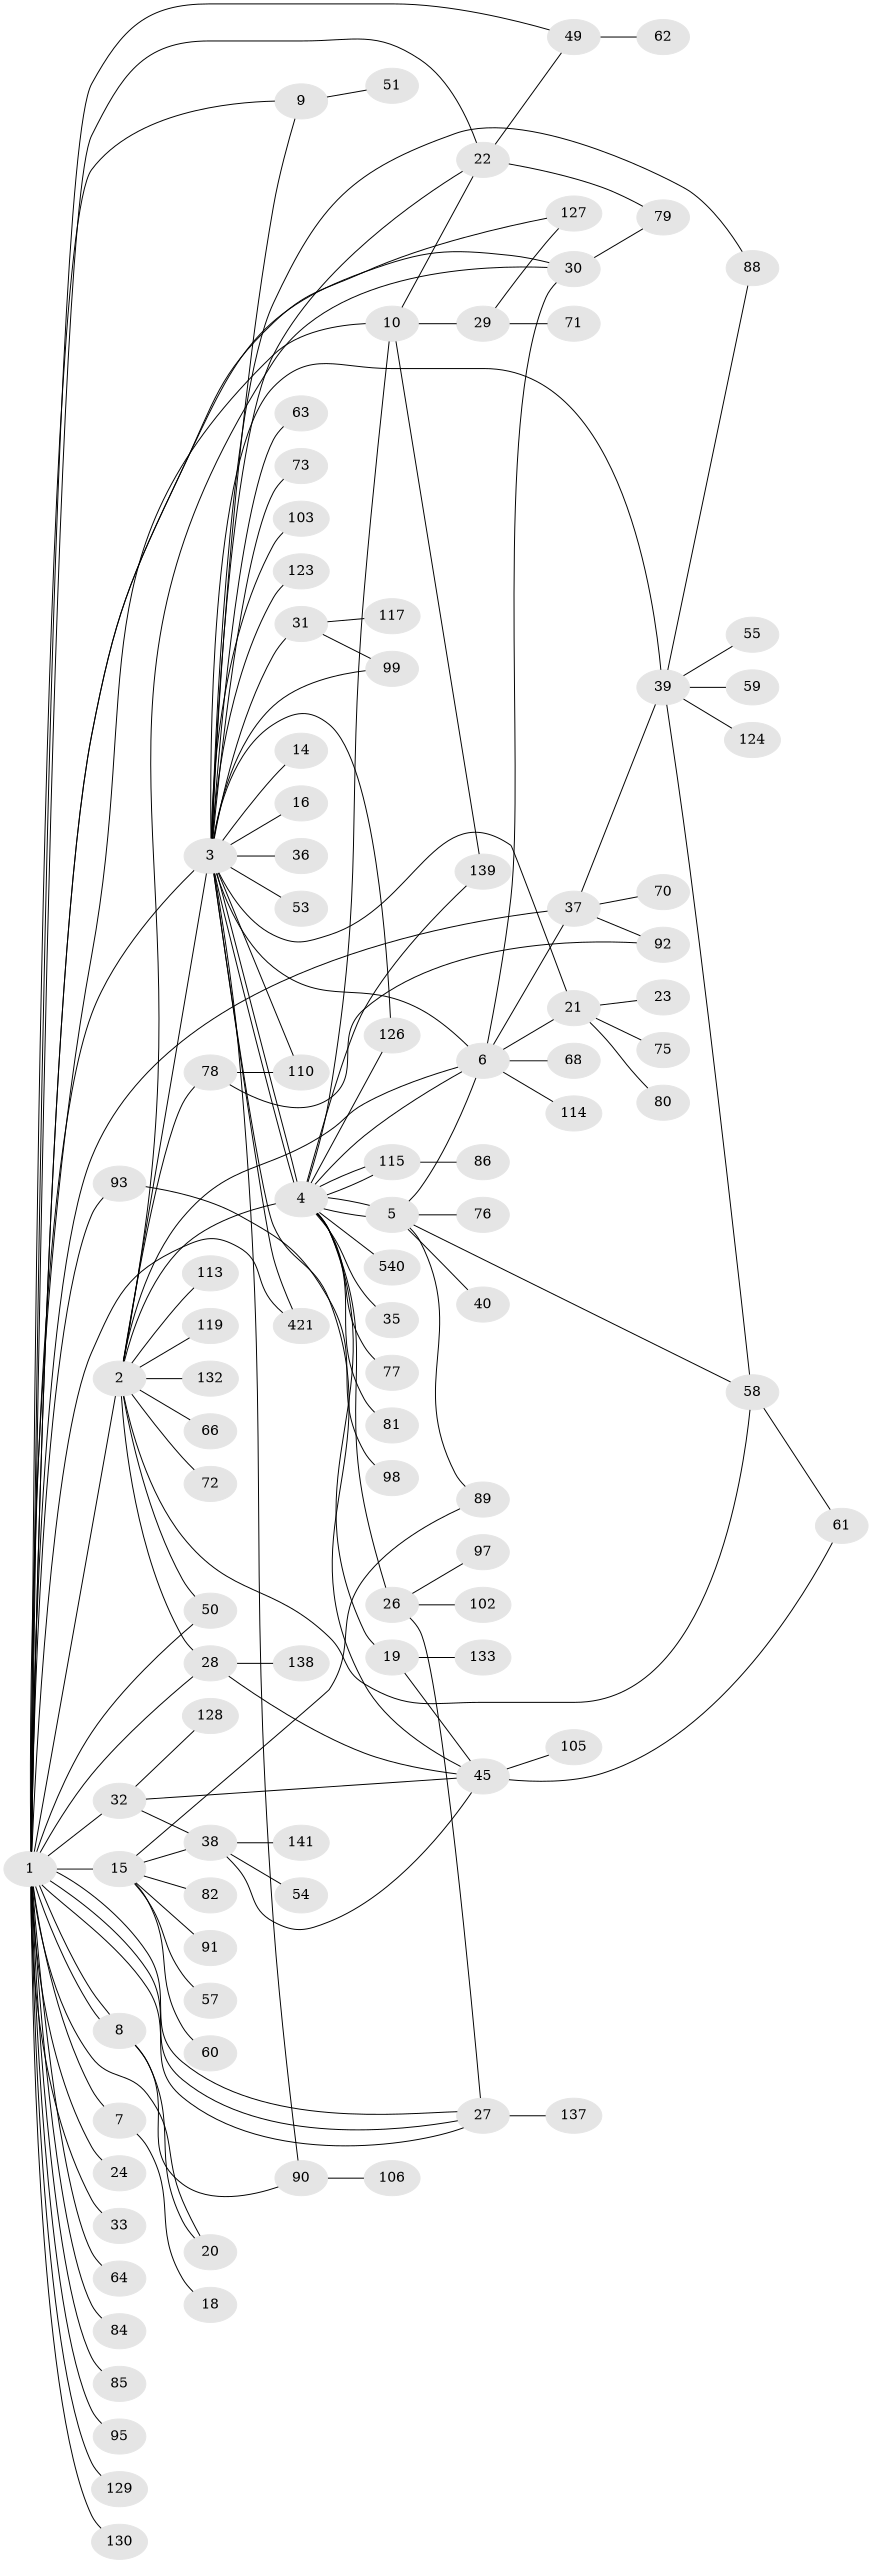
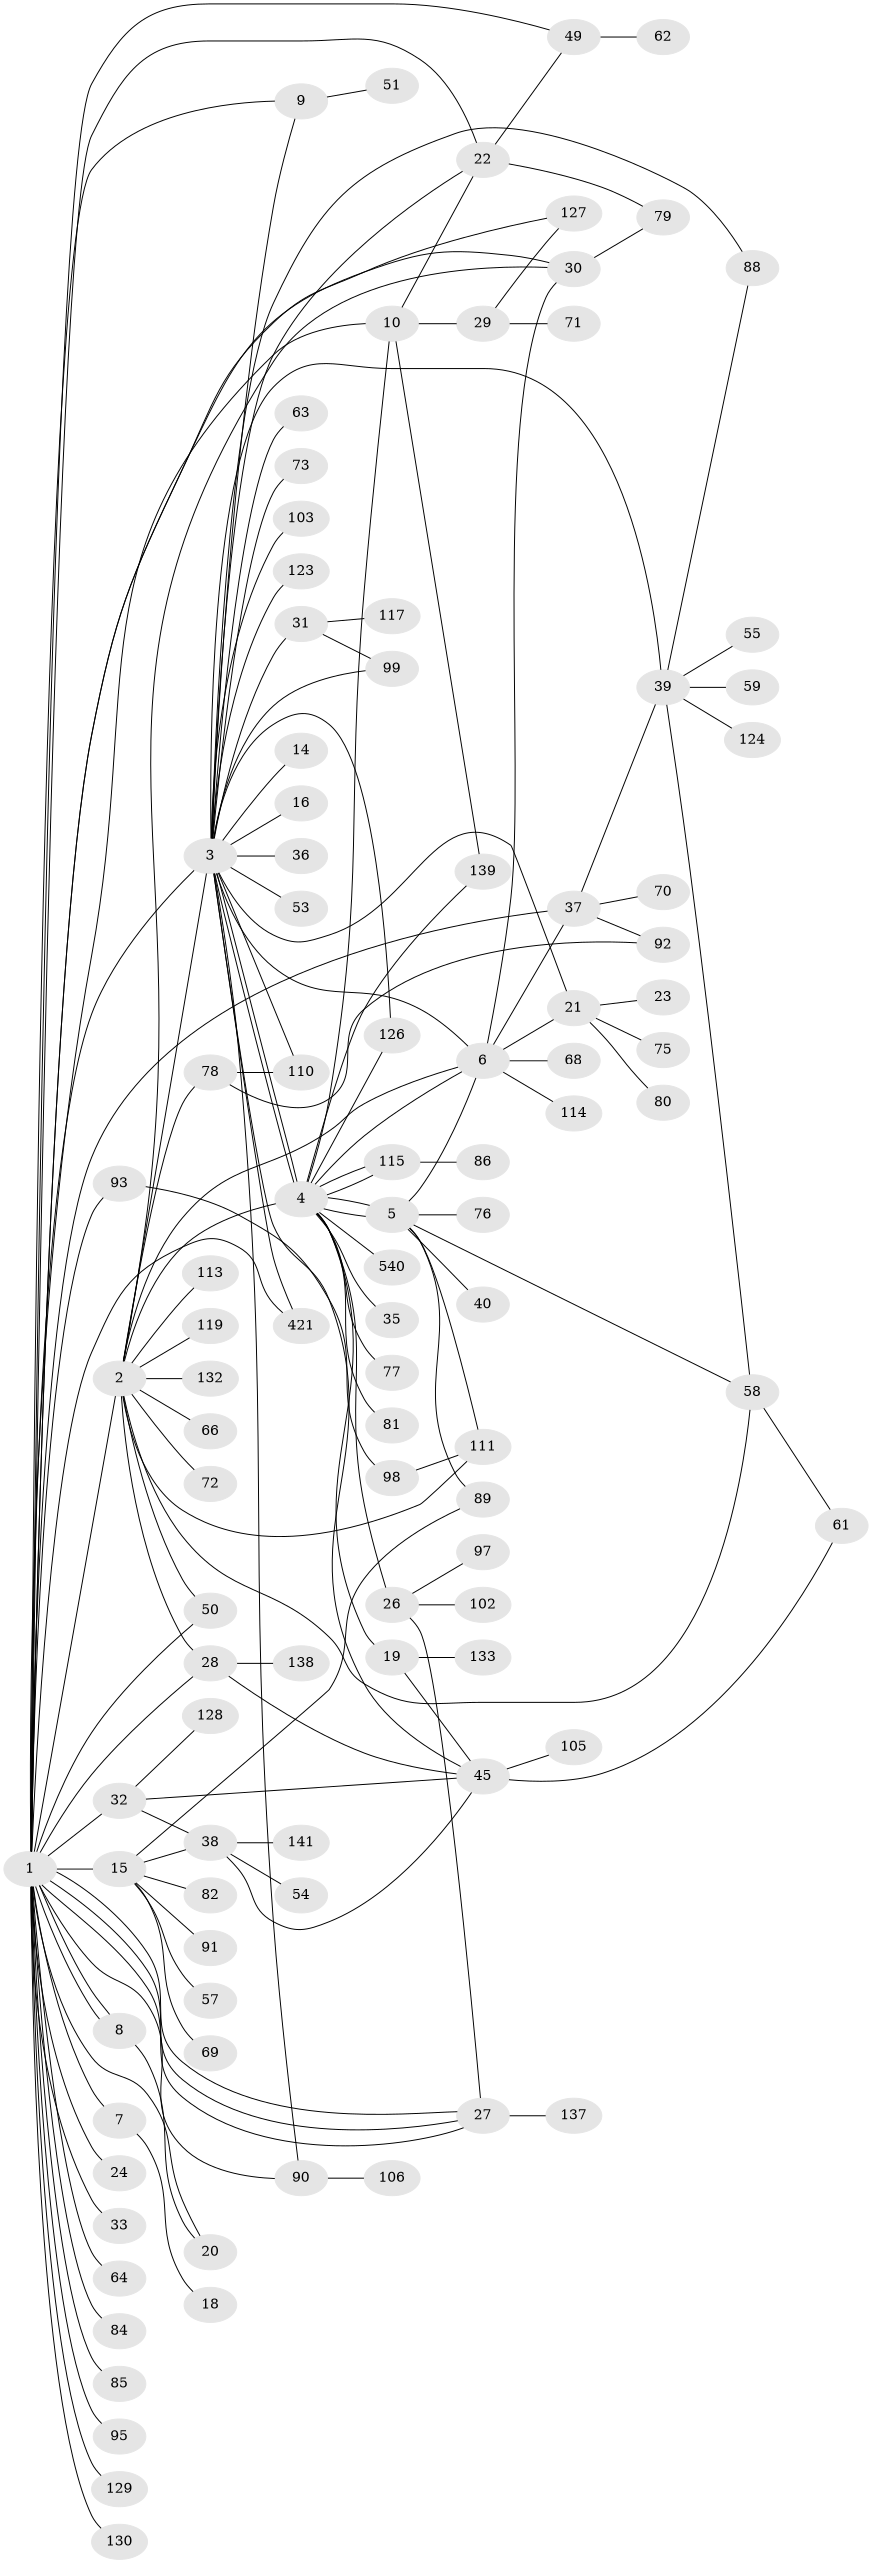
node "111": added
node "60": label "60" -> "69"
edge "8" -- "90": now "1" -- "90"
